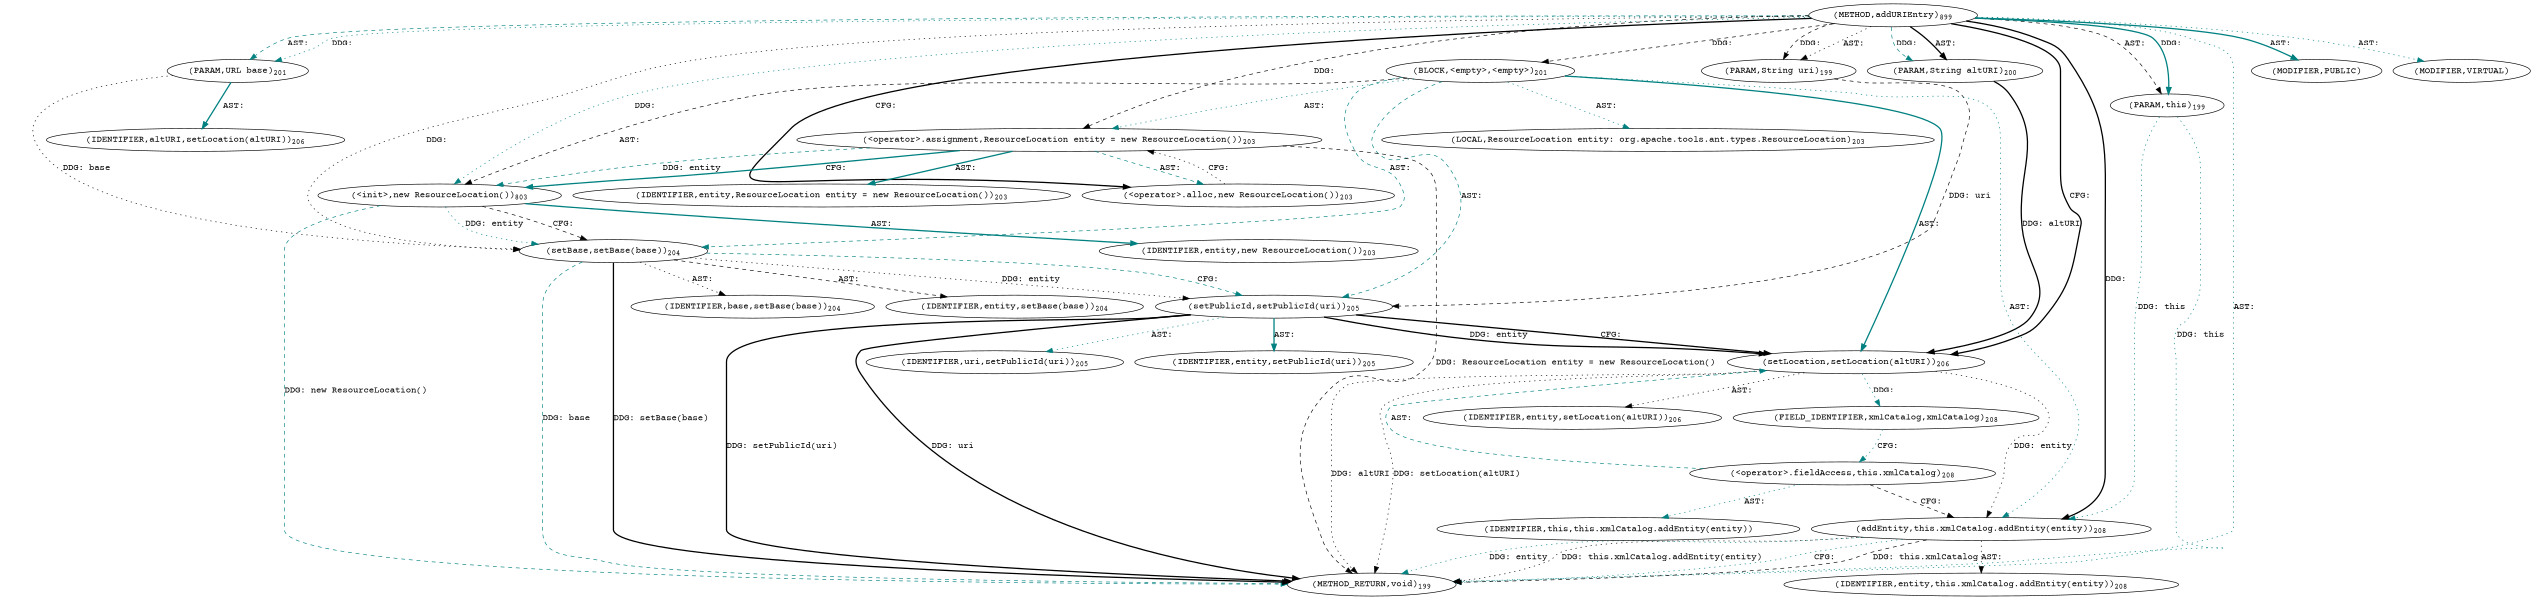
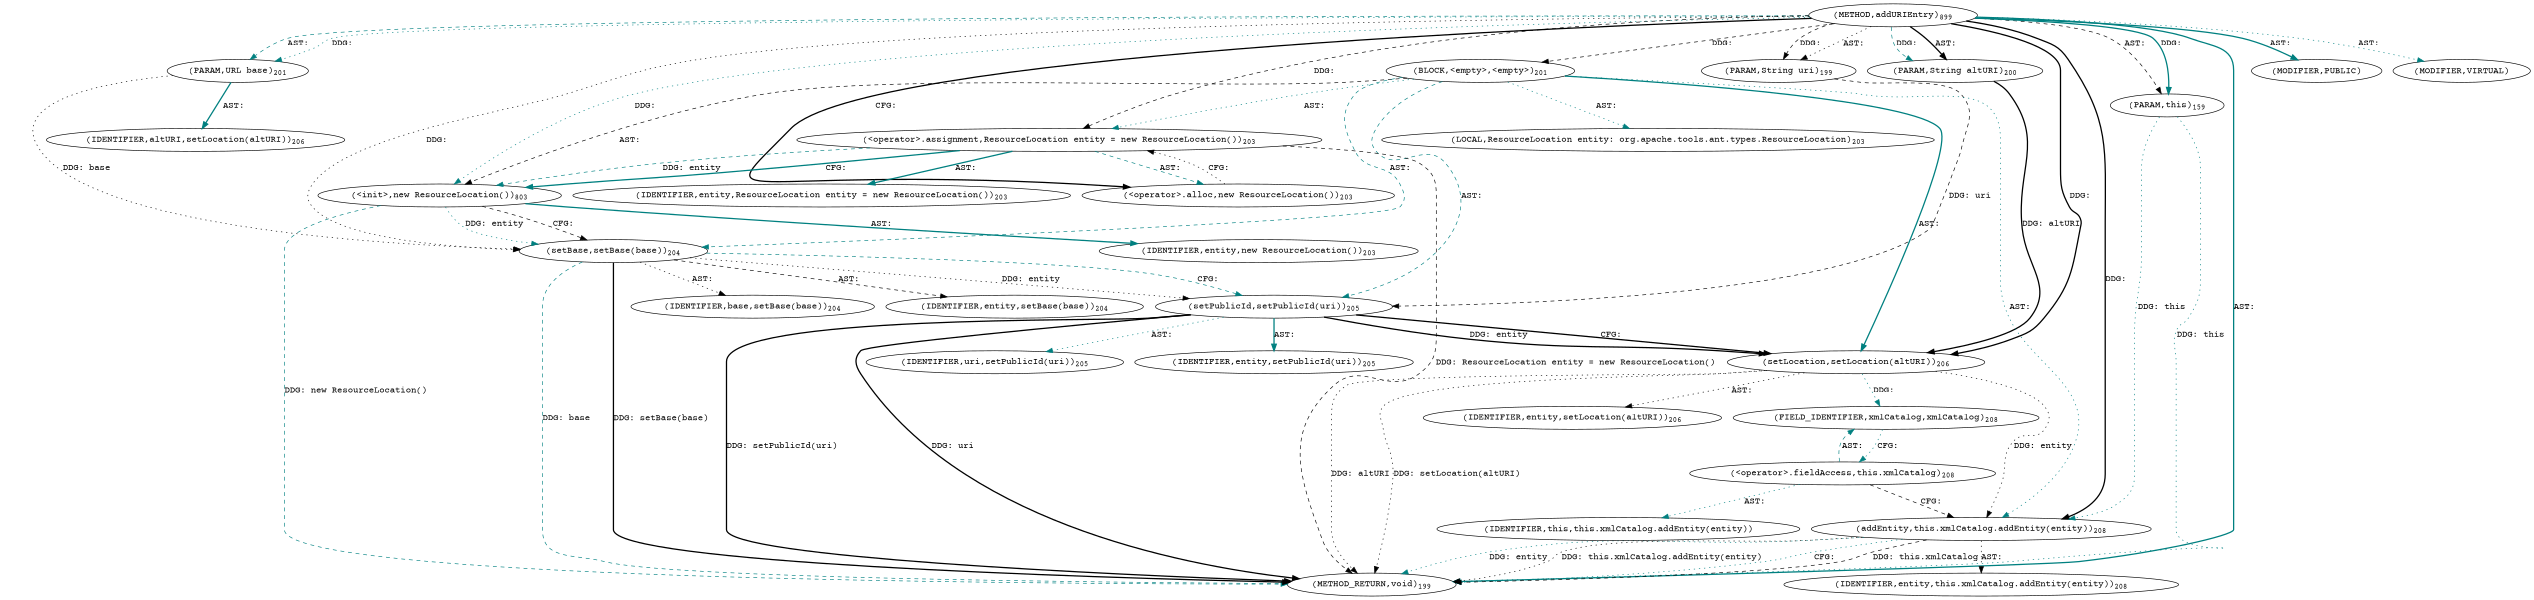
node "(PARAM,this)": text "199" -> "159"
edge "(METHOD,addURIEntry)" -> "(setLocation,setLocation(altURI))": label "CFG: " -> "DDG: "
edge "(<operator>.fieldAccess,this.xmlCatalog)" -> "(setLocation,setLocation(altURI))": now "(<operator>.fieldAccess,this.xmlCatalog)" -> "(FIELD_IDENTIFIER,xmlCatalog,xmlCatalog)"
edge "(METHOD,addURIEntry)" -> "(METHOD_RETURN,void)": style dotted -> bold
